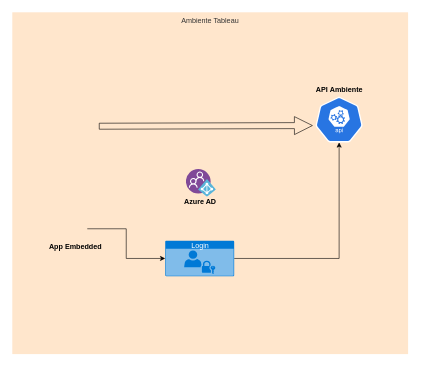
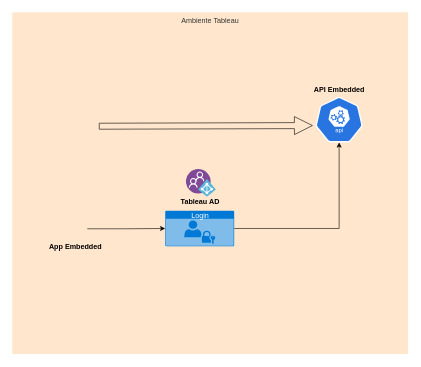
node "API Ambiente": label "API Ambiente" -> "API Embedded"
node "Azure AD": label "Azure AD" -> "Tableau AD"
node "Login": moved (200, 259) -> (200, 229)
